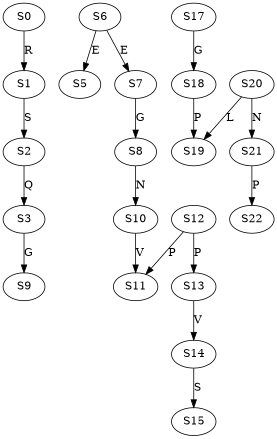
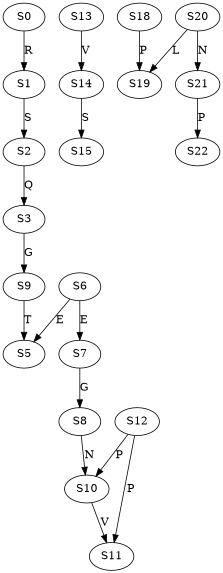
node "S17": removed
edge "S12" -> "S13": now "S12" -> "S10"
edge "S9" -> "S5": added, label "T"
